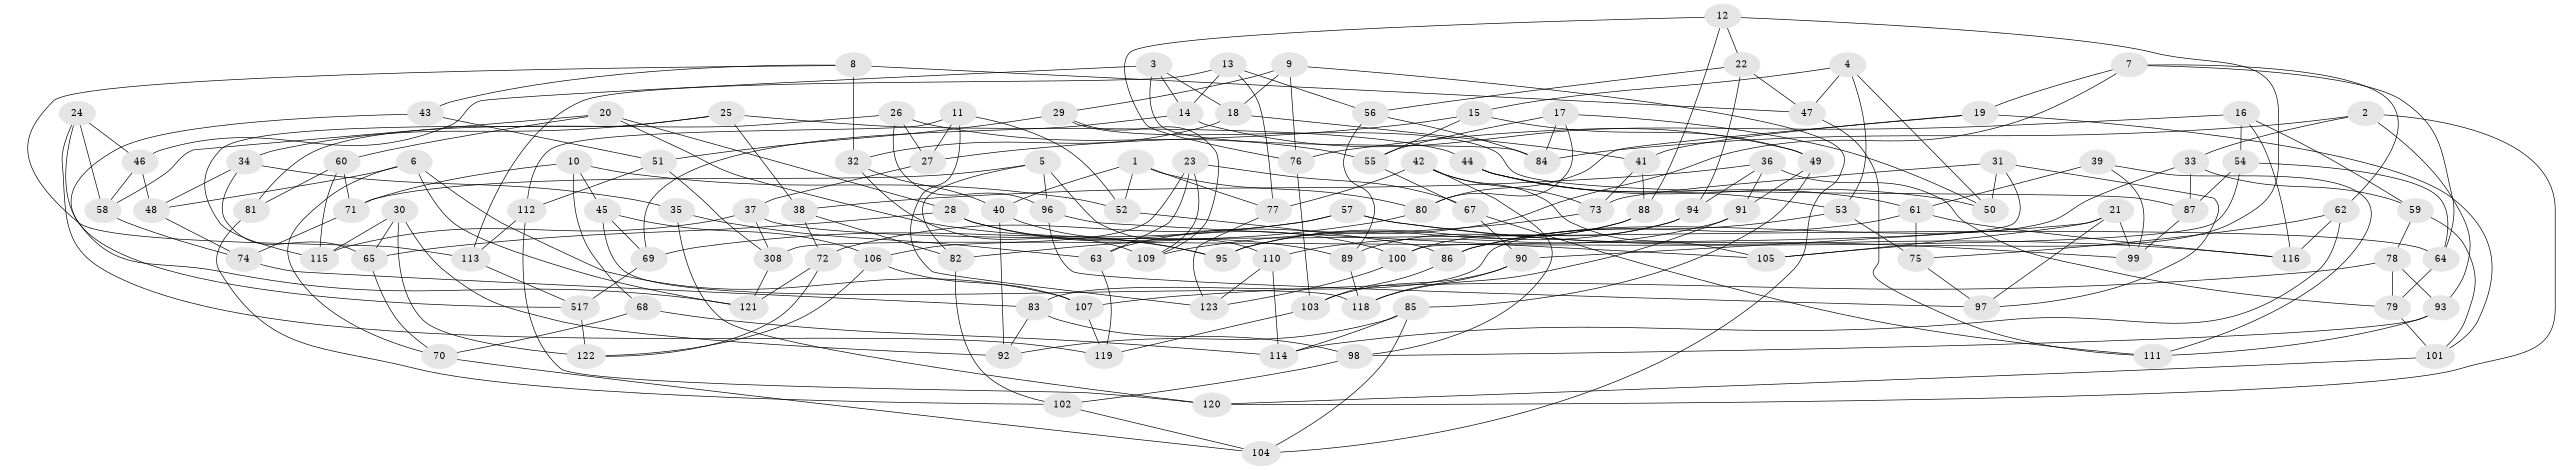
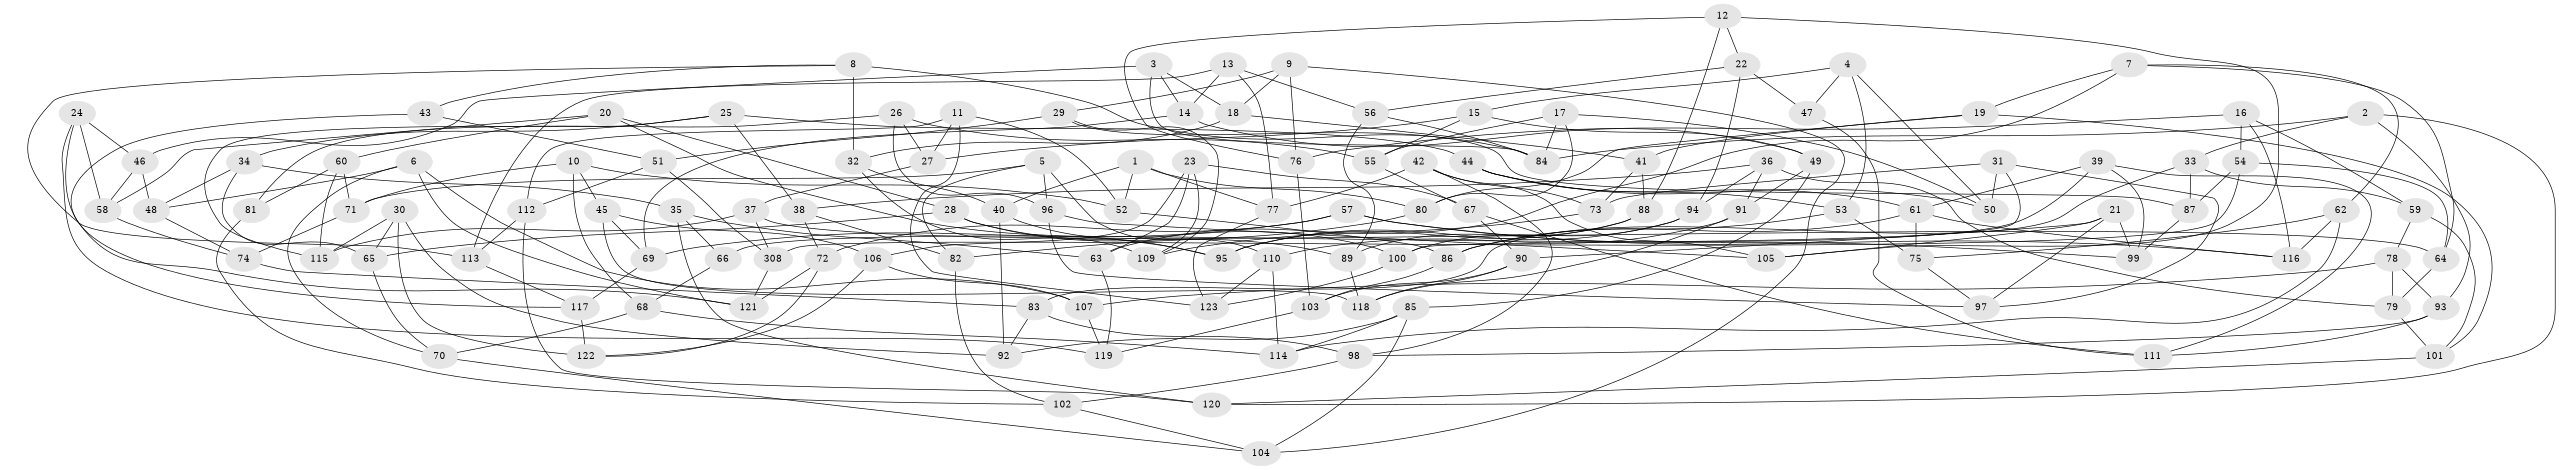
edge "8" -- "47": now "8" -- "84"
node "66": added
node "517": label "517" -> "117"
